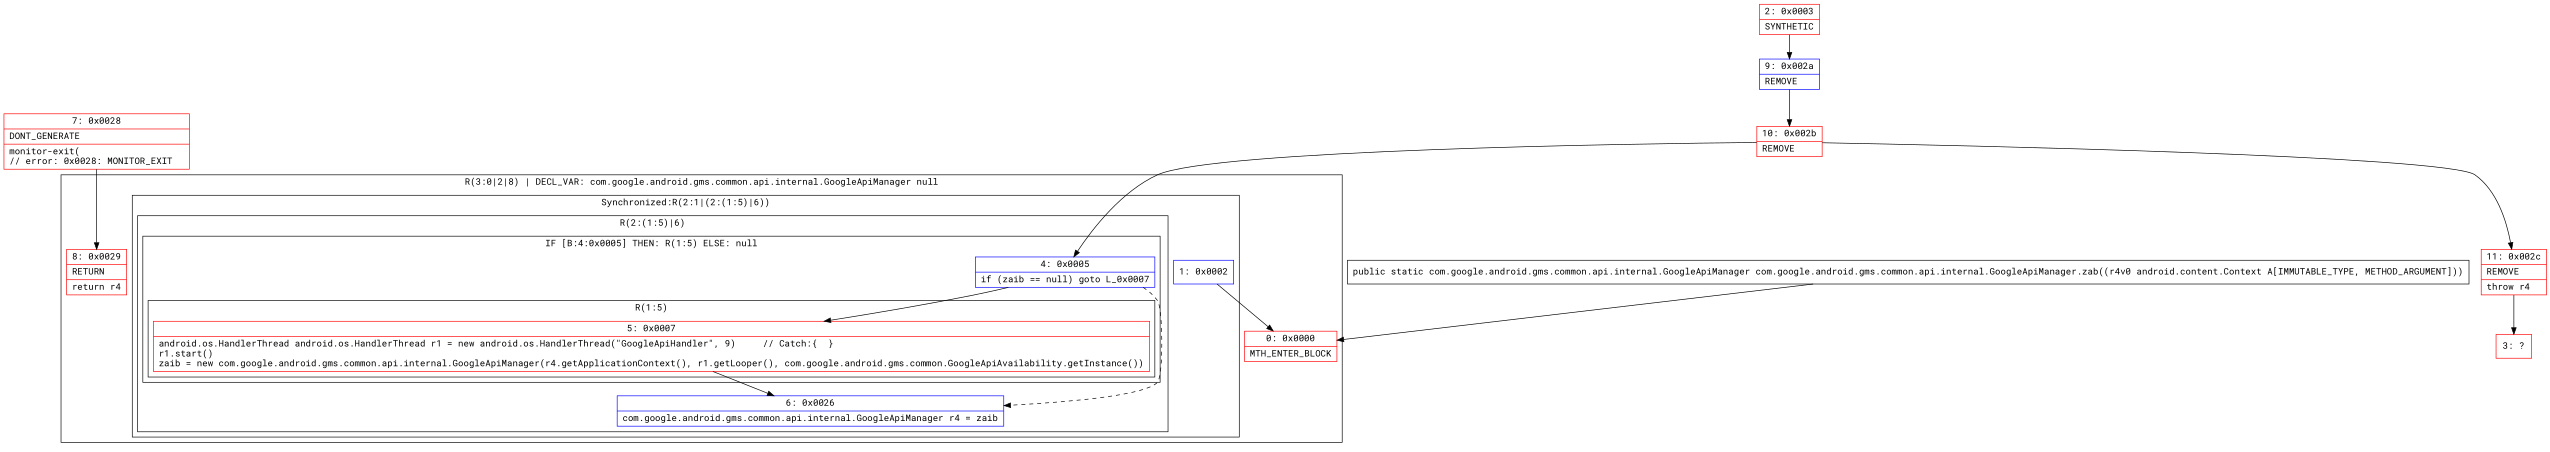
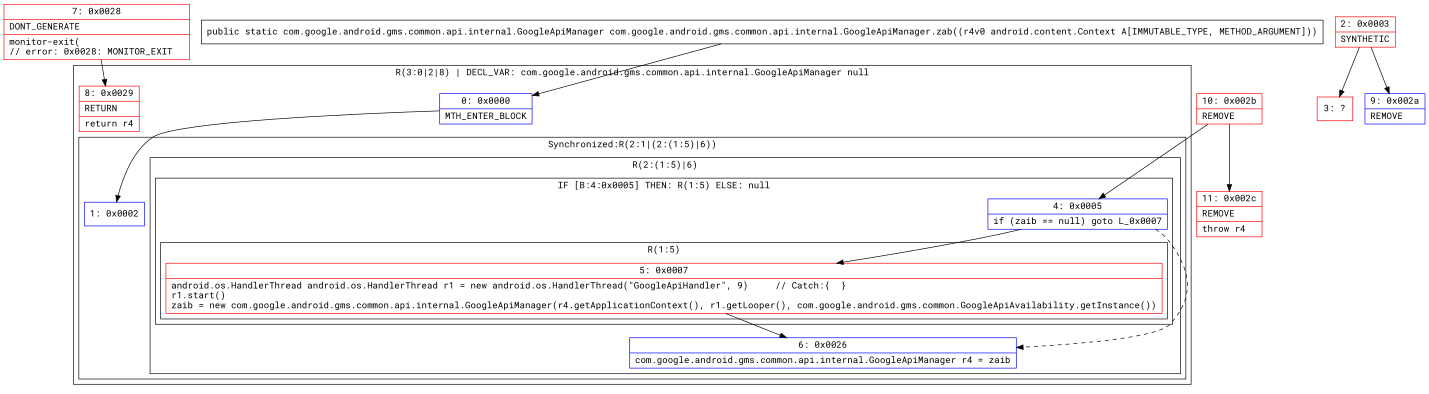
edge "9: 0x002a" -> "10: 0x002b": removed
edge "1: 0x0002" -> "0: 0x0000": reversed
edge "11: 0x002c" -> "3: ?": now "2: 0x0003" -> "3: ?"
node "0: 0x0000": color red -> blue
